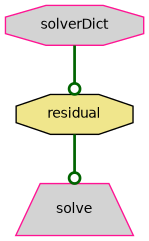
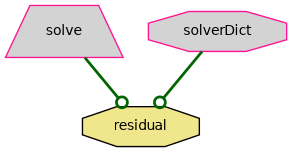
edge "residual" -> "solve": reversed
